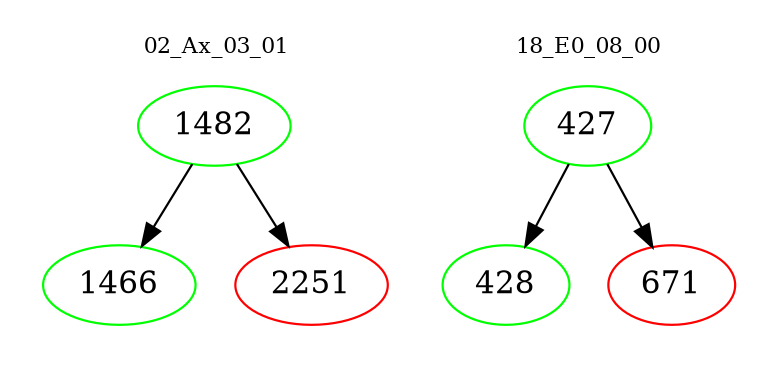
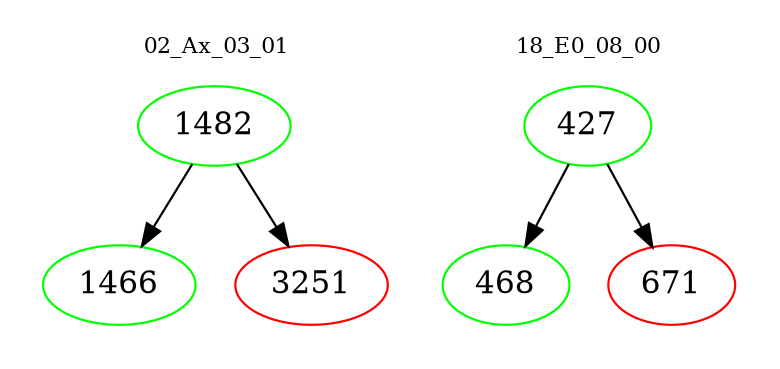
node "2251": label "2251" -> "3251"
node "428": label "428" -> "468"
